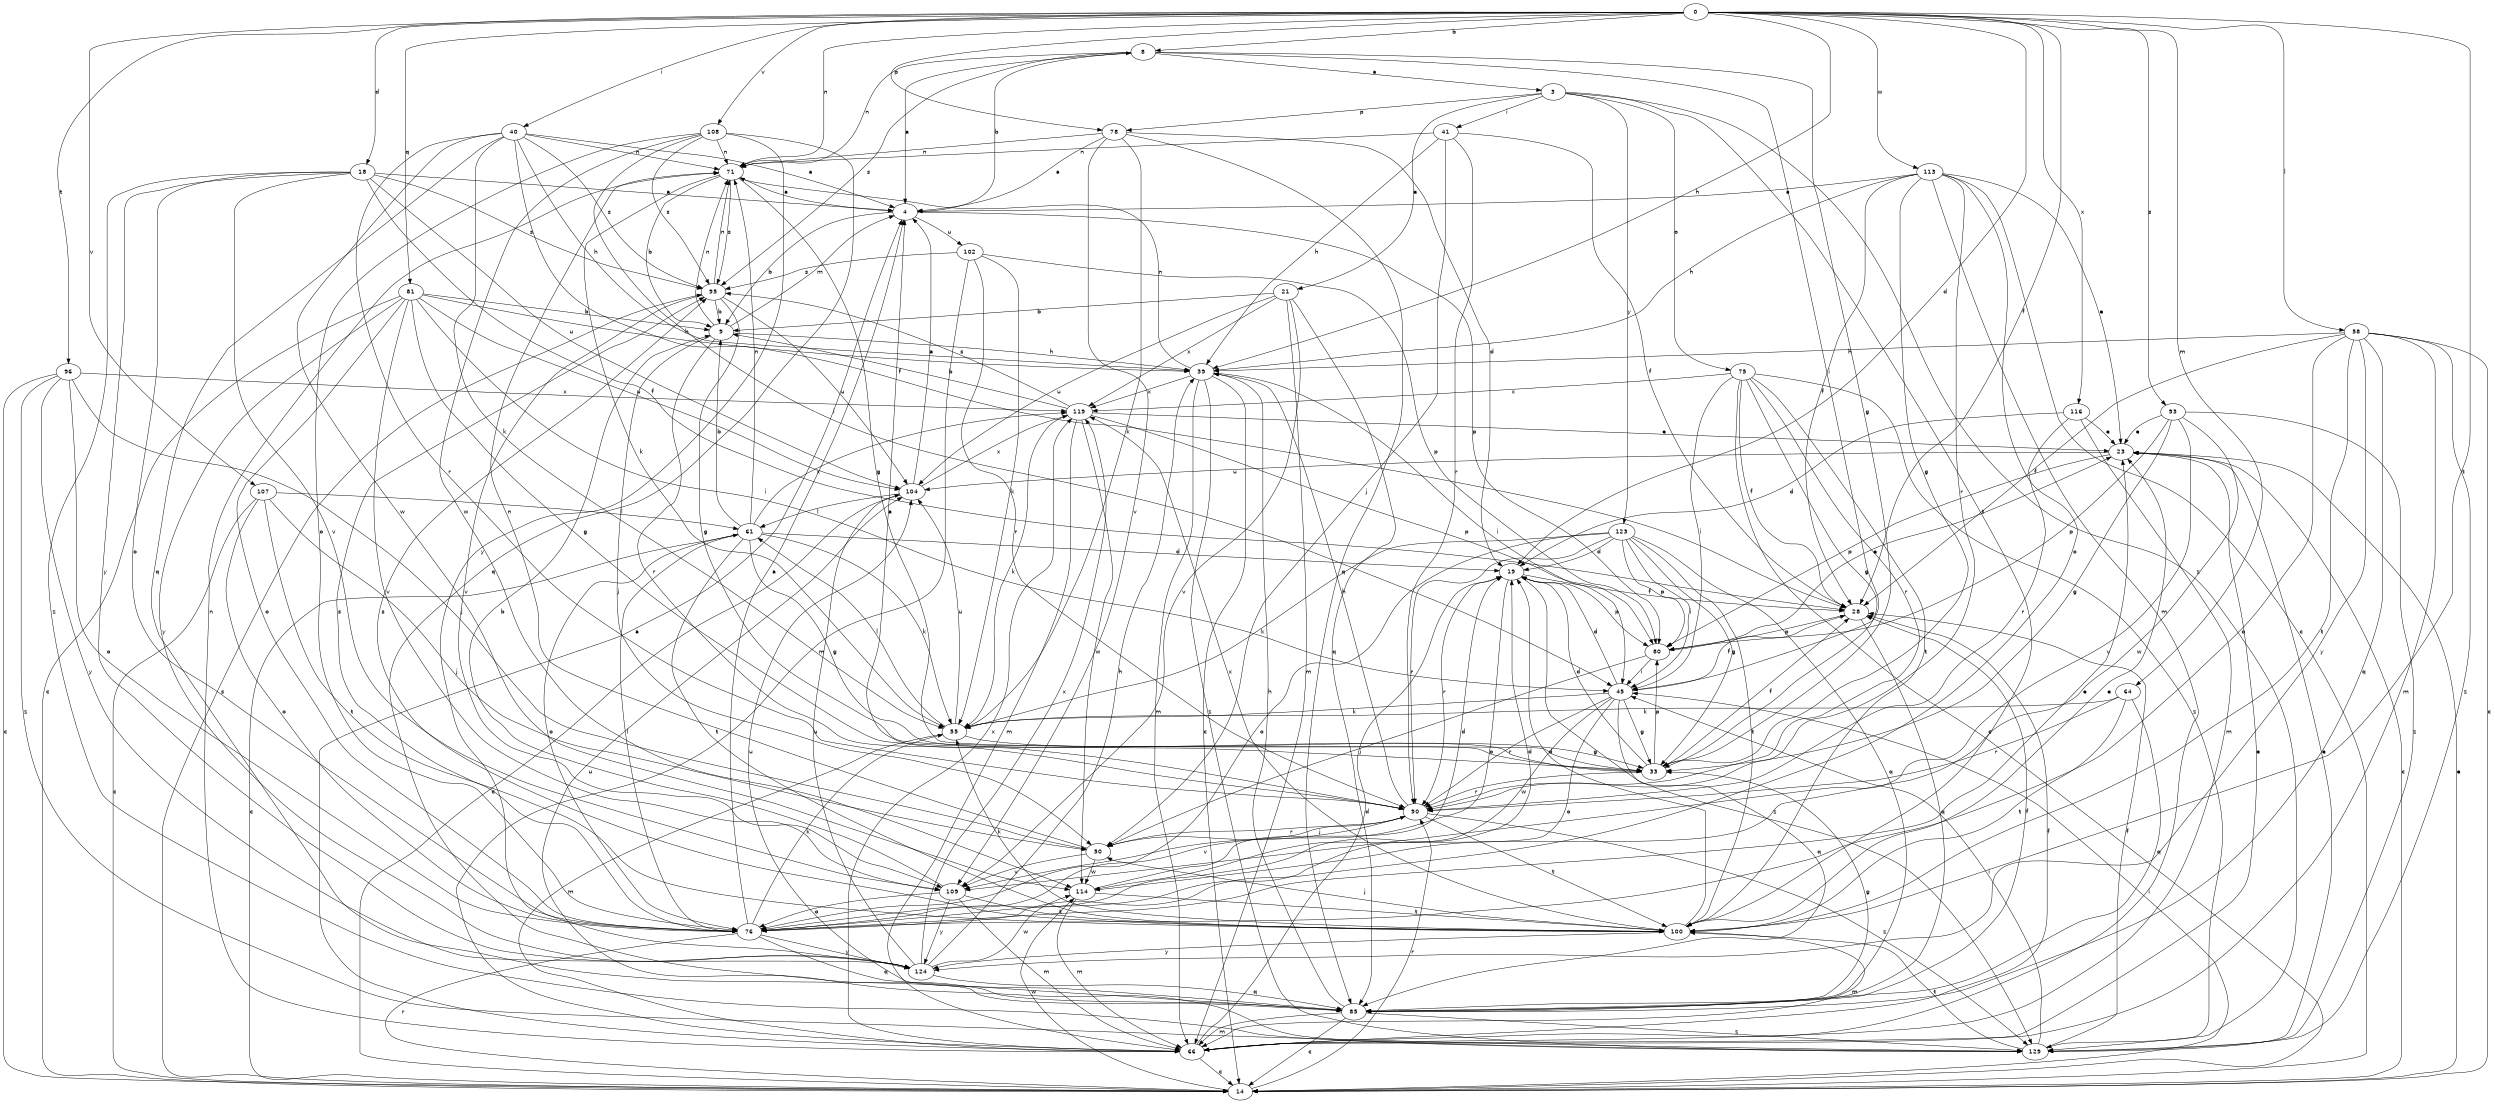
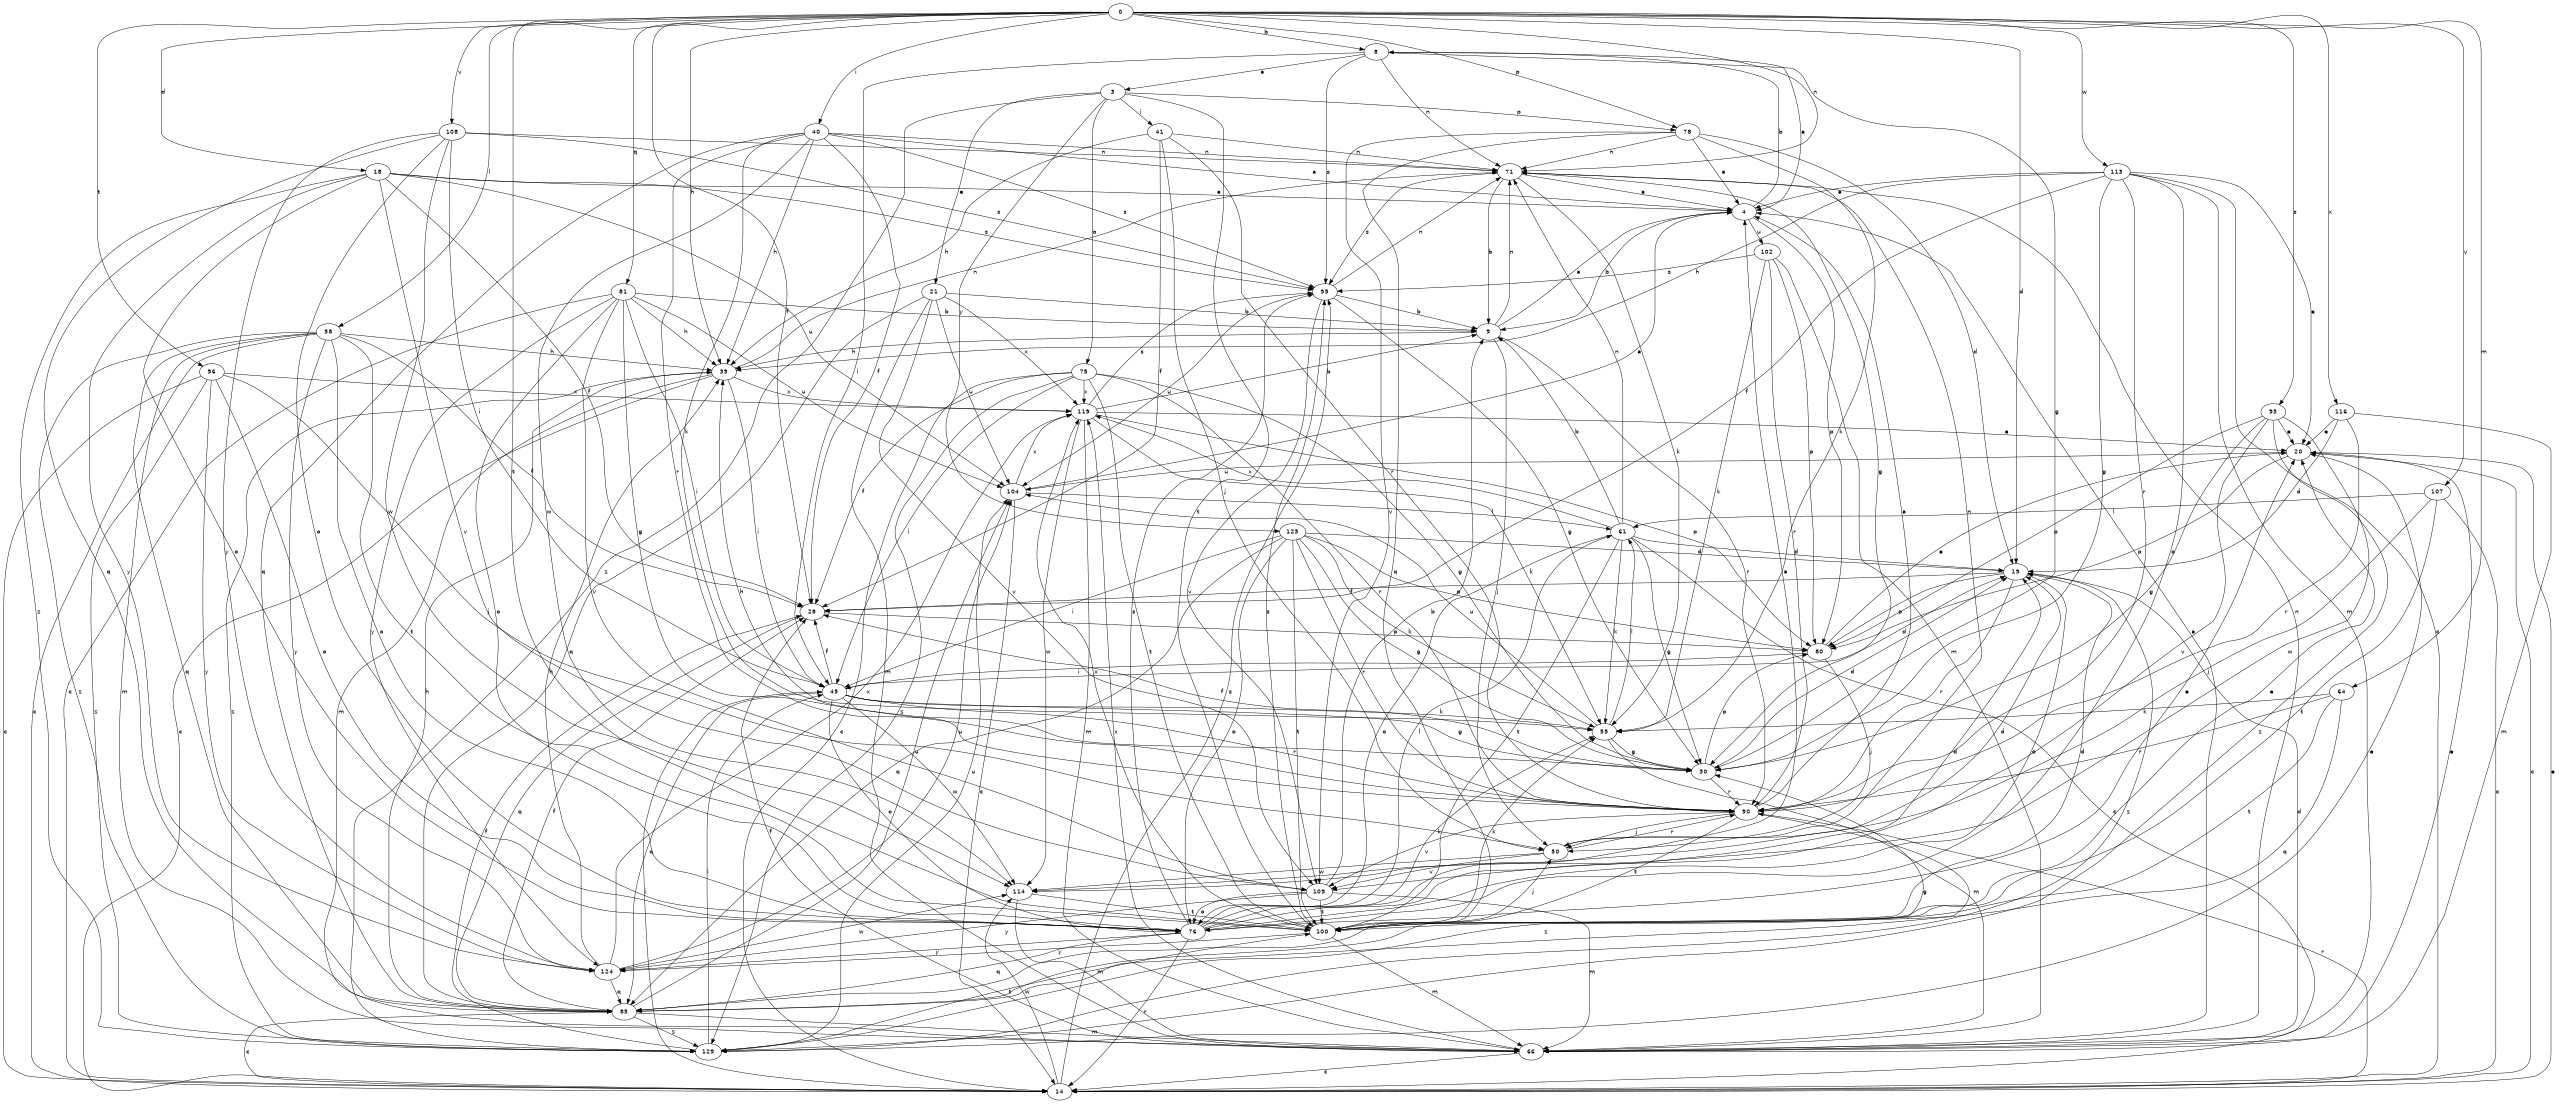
edge "9" -> "4": label "m" -> "a"
node "23": label "23" -> "20"
node "33": label "33" -> "30"
edge "107" -> "76": removed, label "o"
